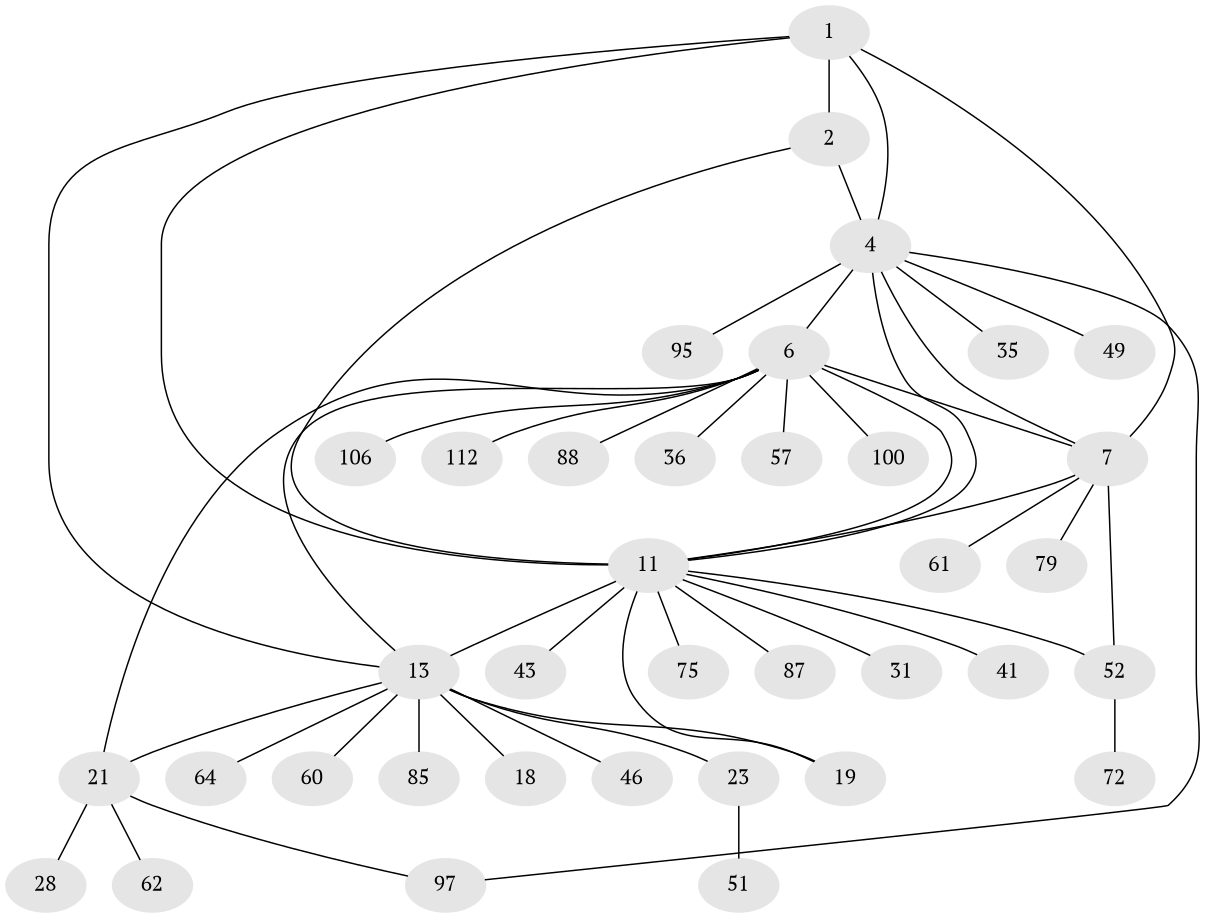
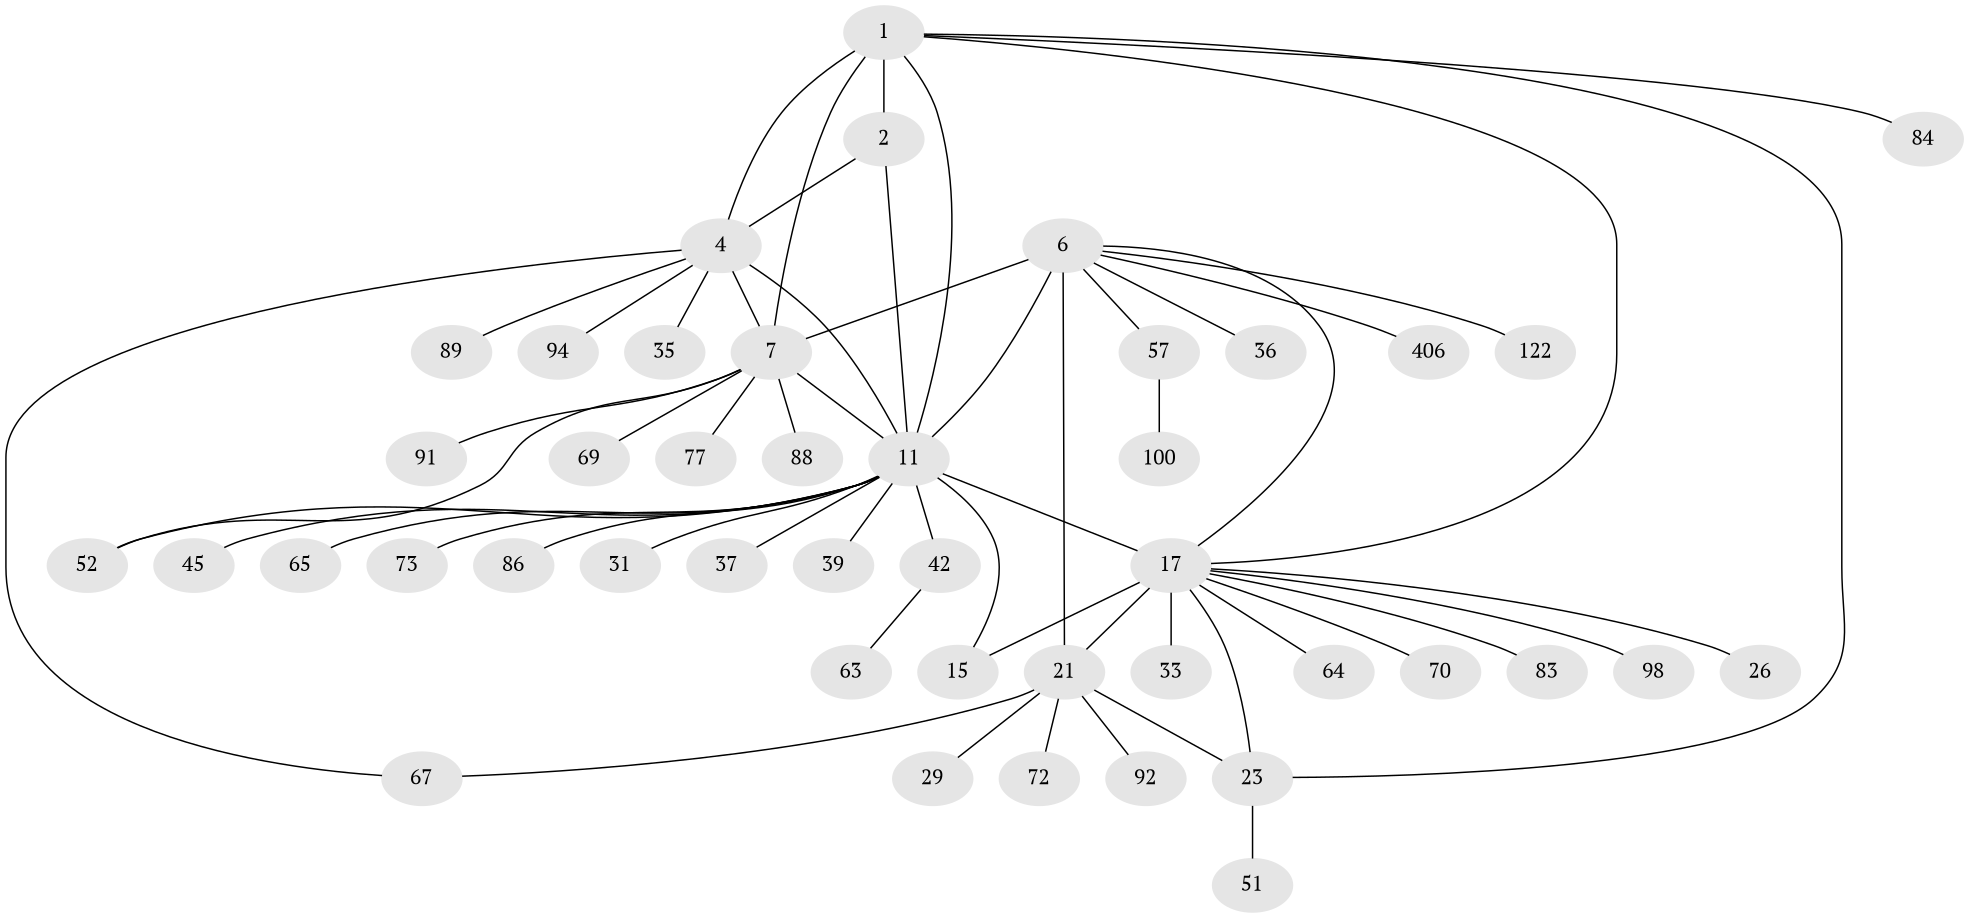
node "84": added
edge "1" -- "23": added
edge "4" -- "6": removed
node "95": label "95" -> "94"
node "49": label "49" -> "89"
edge "6" -- "88": now "7" -- "88"
edge "6" -- "100": now "57" -- "100"
node "106": label "106" -> "406"
node "91": added
node "112": label "112" -> "122"
node "65": added
node "37": added
node "39": added
node "61": label "61" -> "69"
node "79": label "79" -> "77"
node "13": label "13" -> "17"
node "43": label "43" -> "45"
node "75": label "75" -> "73"
node "87": label "87" -> "86"
node "63": added
node "41": label "41" -> "42"
node "33": added
edge "21" -- "23": added
edge "52" -- "72": now "21" -- "72"
node "60": label "60" -> "70"
node "85": label "85" -> "83"
node "18": label "18" -> "98"
node "46": label "46" -> "26"
node "19": label "19" -> "15"
node "28": label "28" -> "29"
node "62": label "62" -> "92"
node "97": label "97" -> "67"
